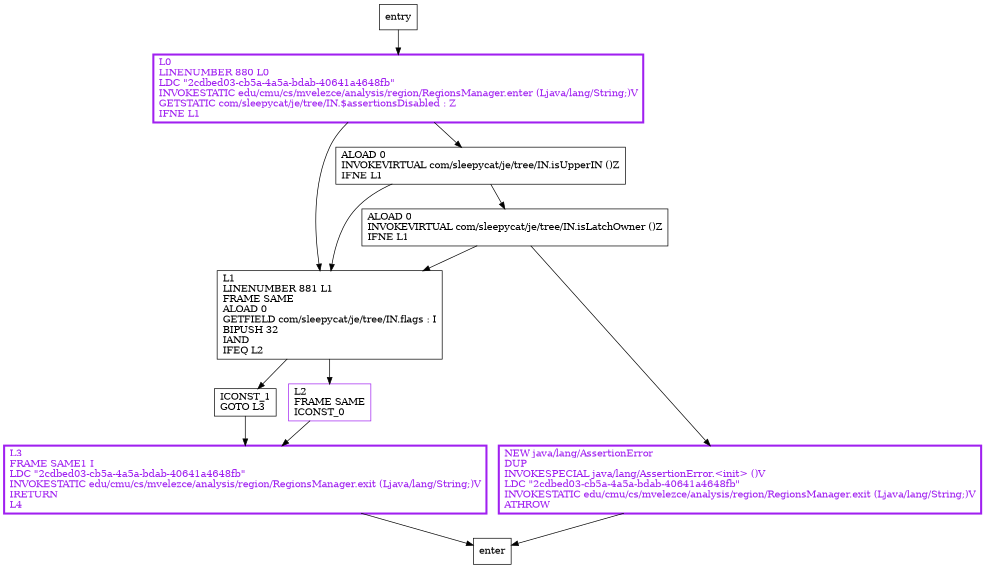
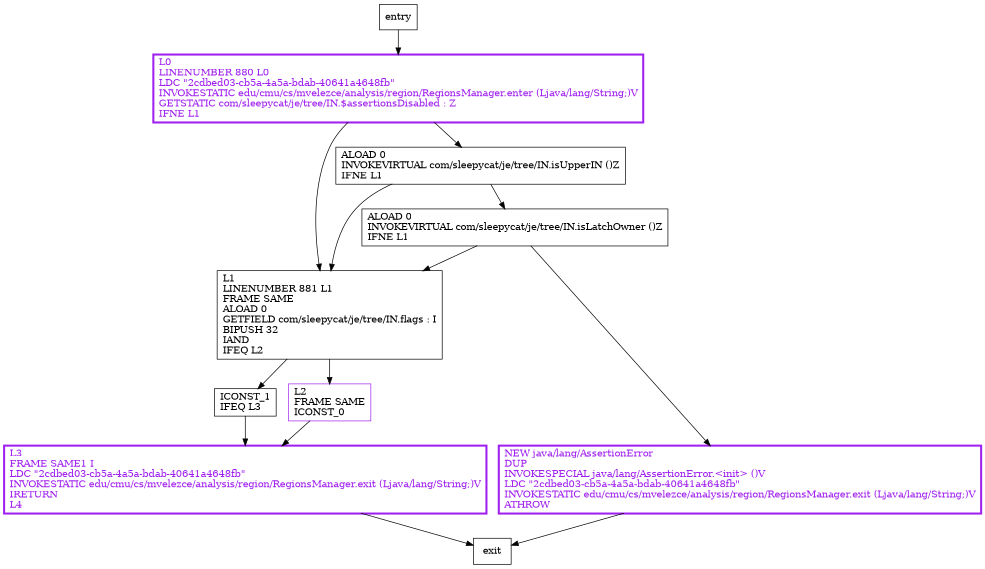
node "ICONST_1 GOTO L3": label "ICONST_1 GOTO L3" -> "ICONST_1 IFEQ L3"
node "enter": label "enter" -> "exit"
